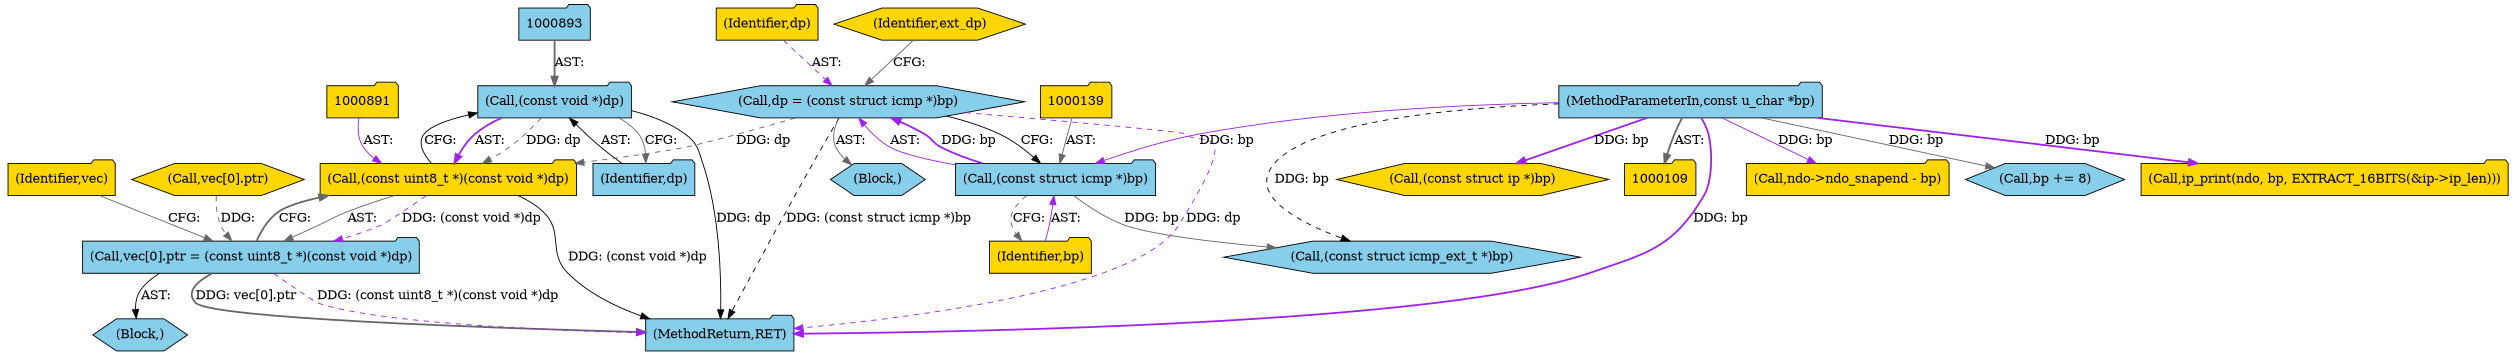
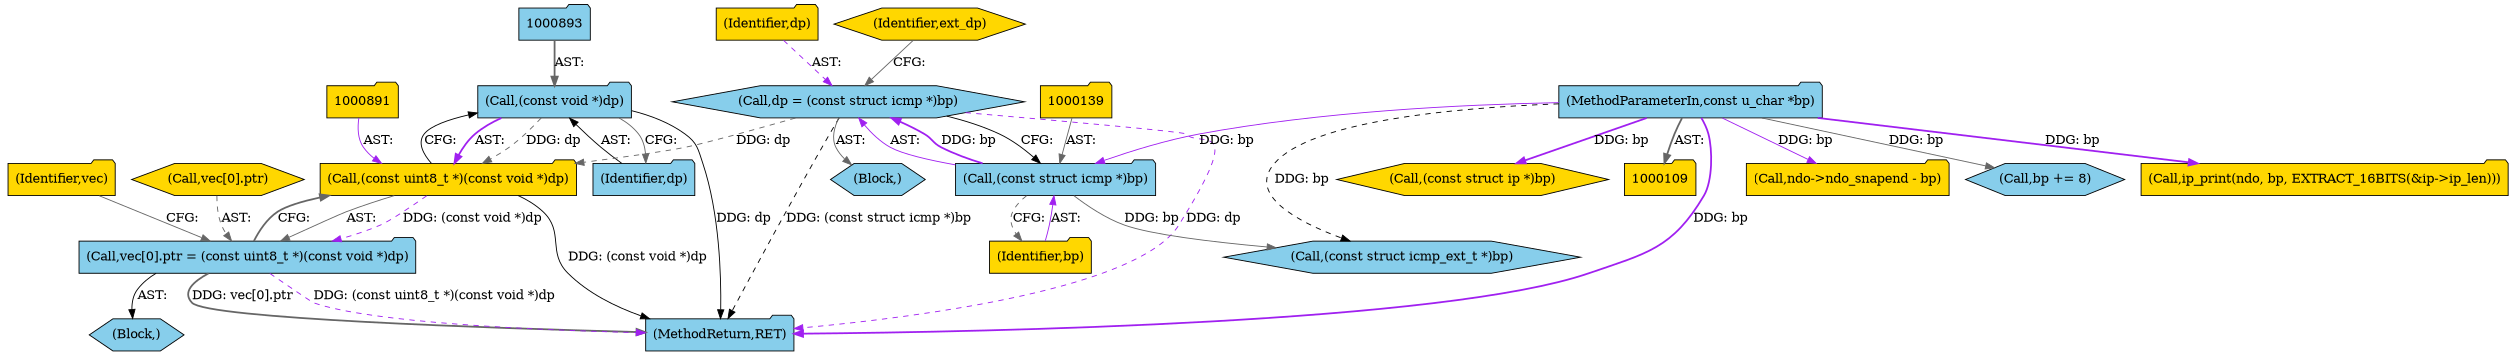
edge "(Call,vec[0].ptr)" -> "(Call,vec[0].ptr = (const uint8_t *)(const void *)dp)": label "DDG: " -> "AST: "
